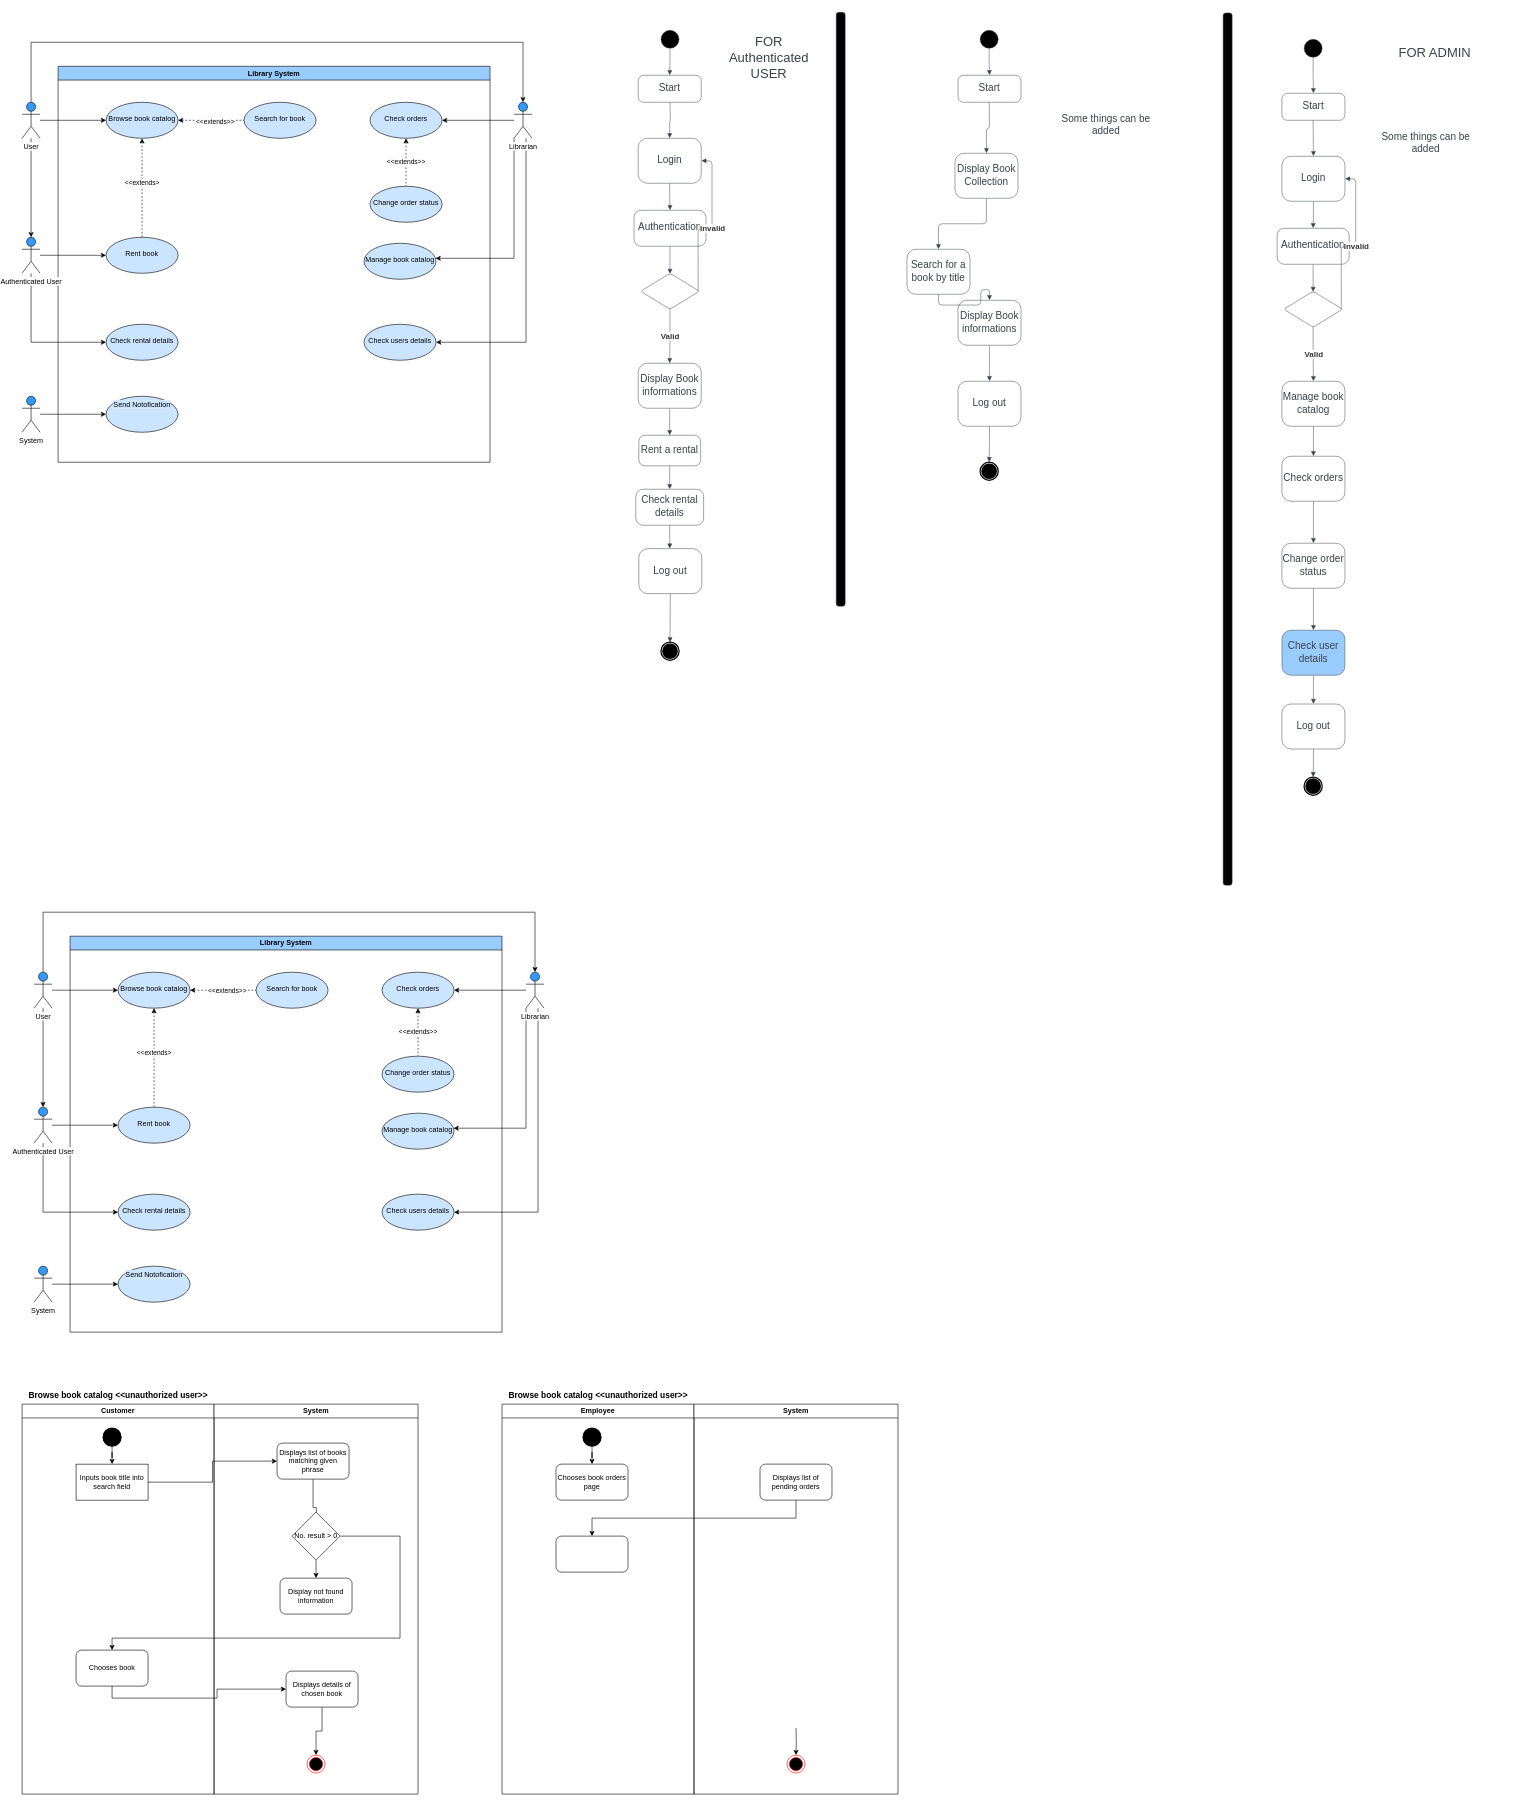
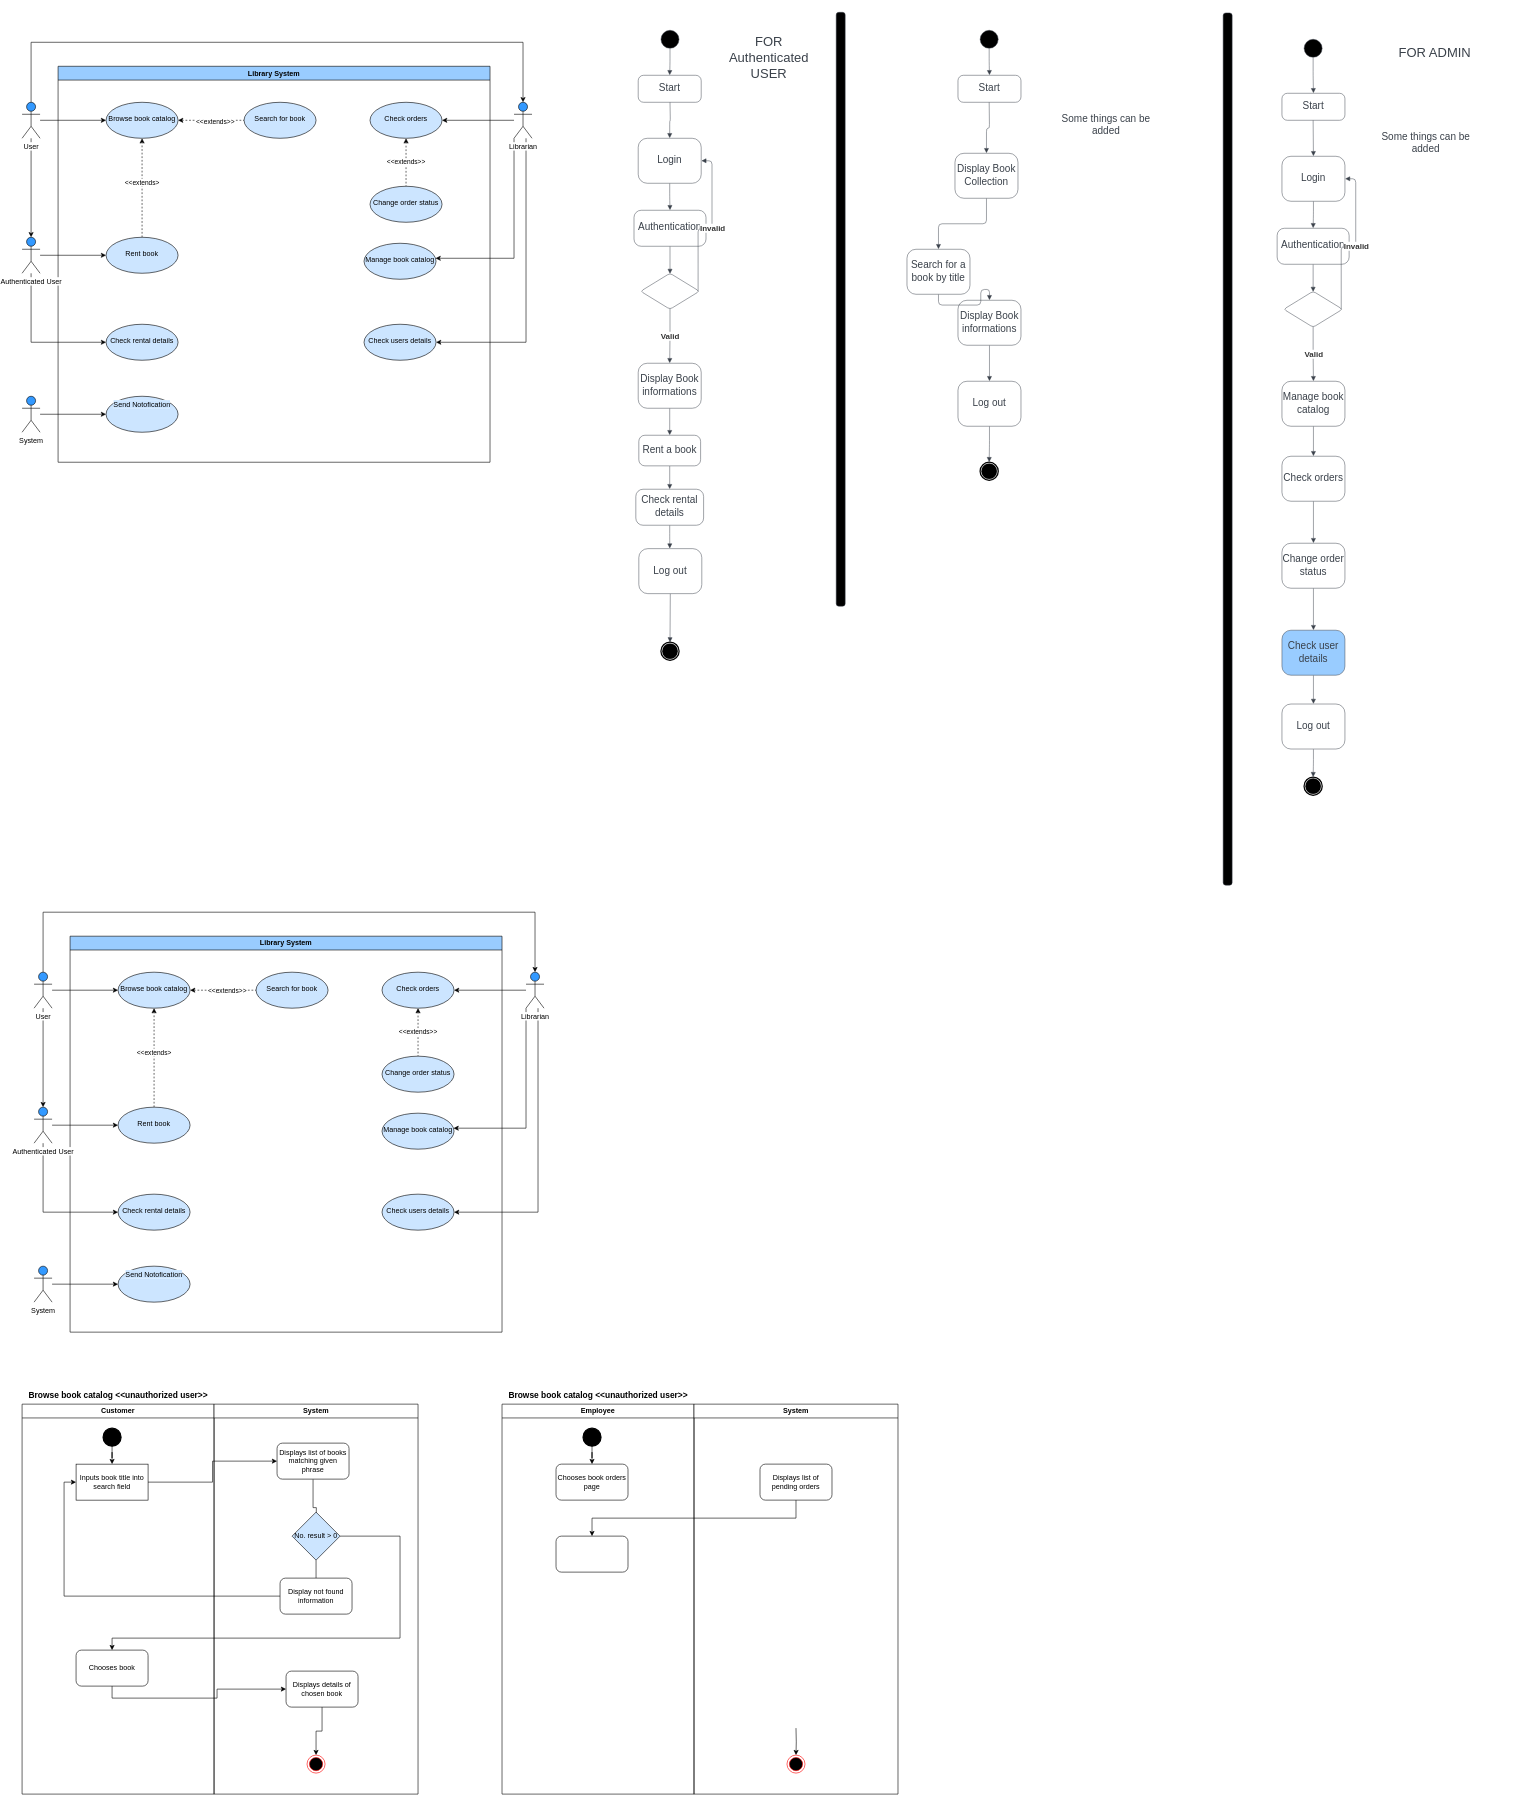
node "Rent a rental": label "Rent a rental" -> "Rent a book"
edge "Display not found information" -> "Inputs book title into search field": added
node "No. result > 0": fillcolor #ffffff -> #cce5ff
edge "No. result > 0" -> "Display not found information": arrowhead classic -> none
